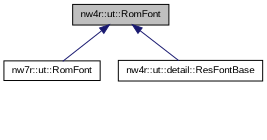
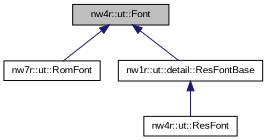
node "nw4r::ut::RomFont": label "nw4r::ut::RomFont" -> "nw4r::ut::Font"
node "nw4r::ut::detail::ResFontBase": label "nw4r::ut::detail::ResFontBase" -> "nw1r::ut::detail::ResFontBase"
node "nw4r::ut::ResFont": added
